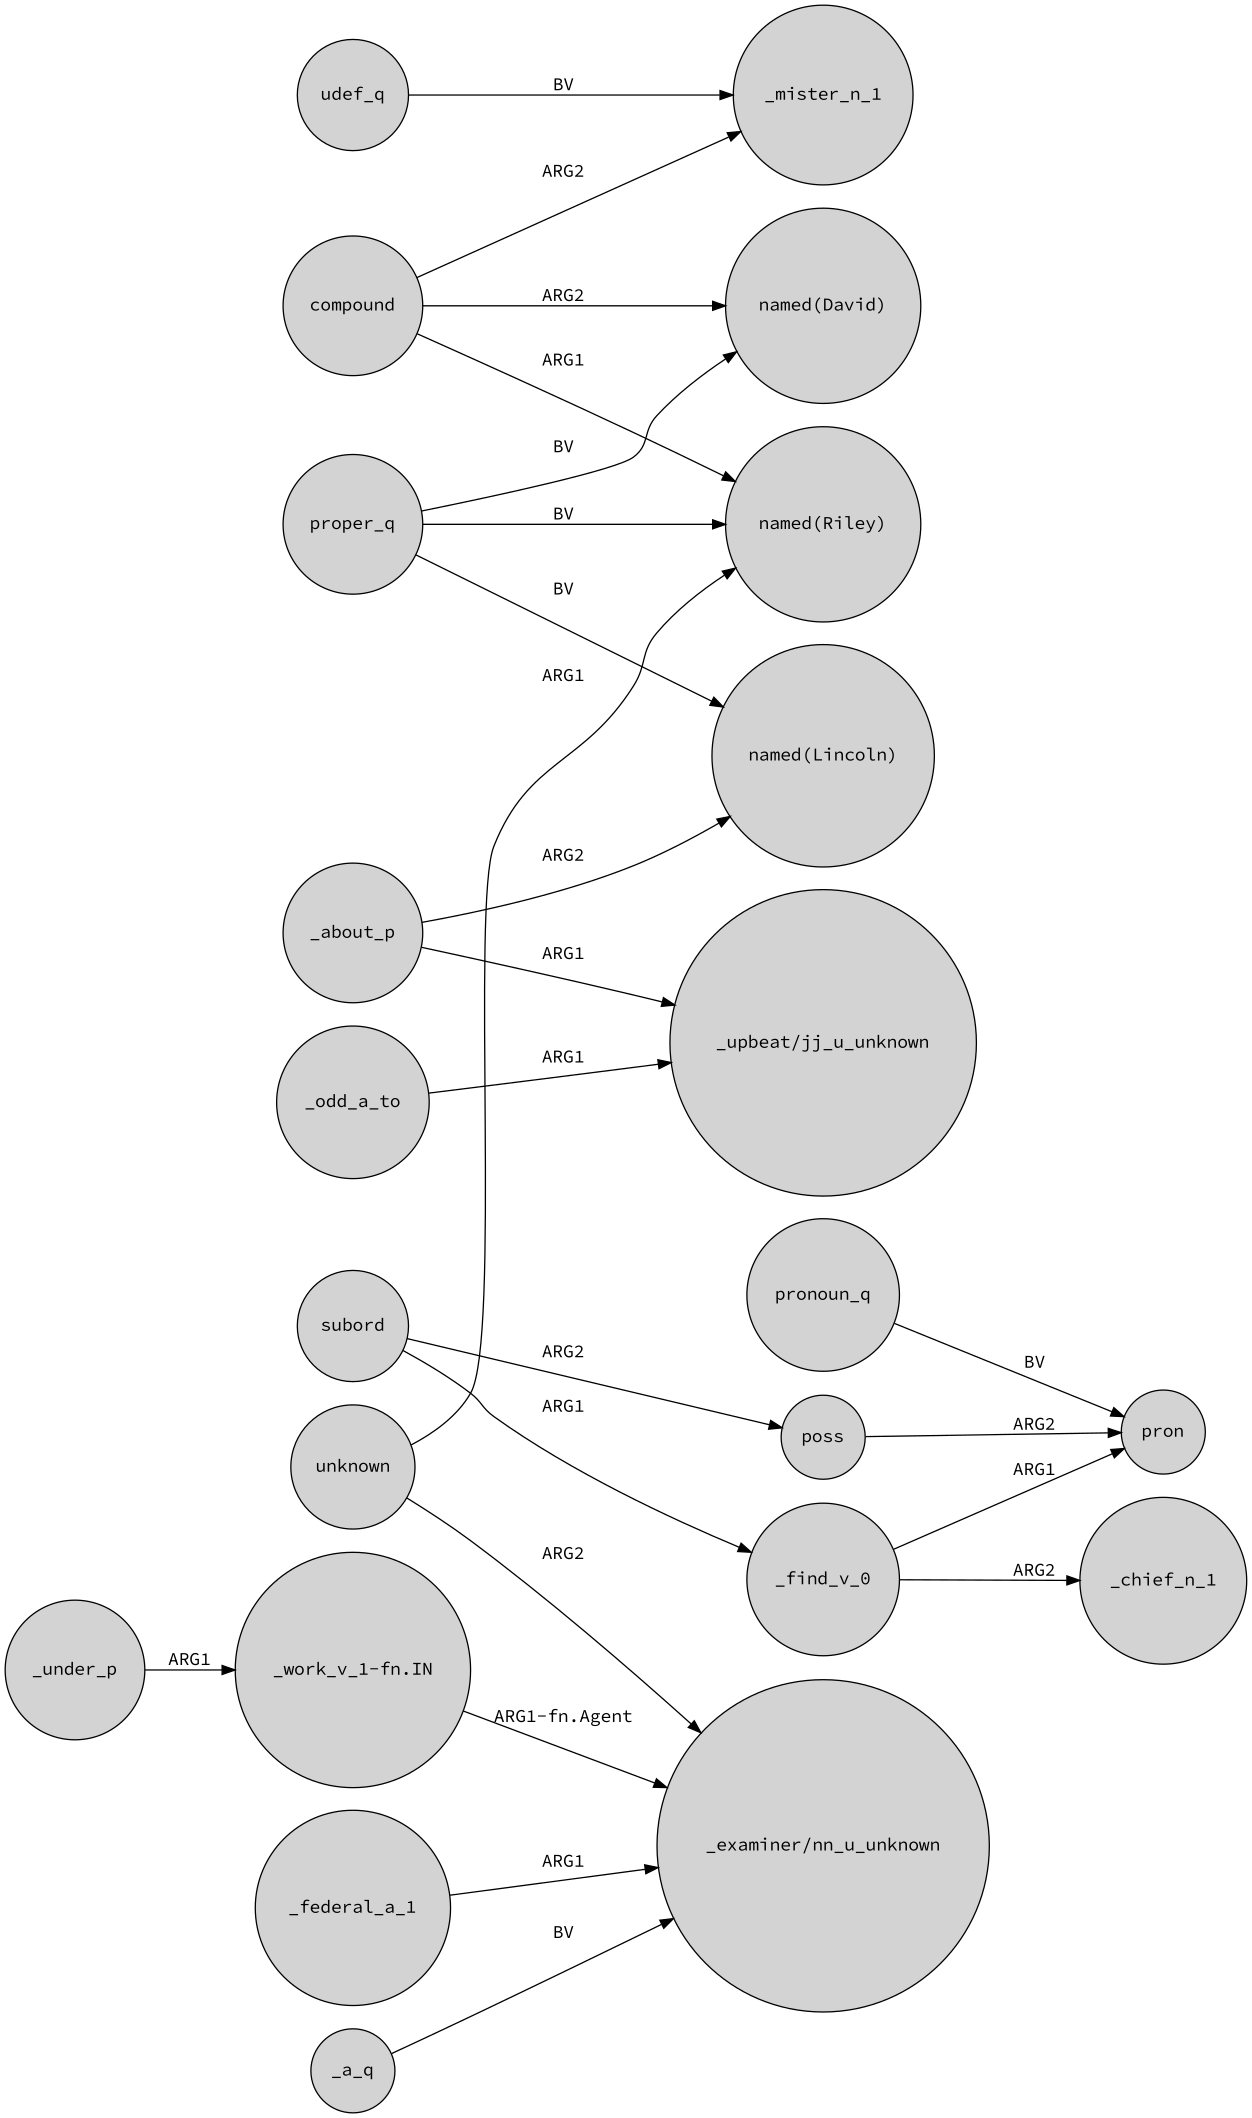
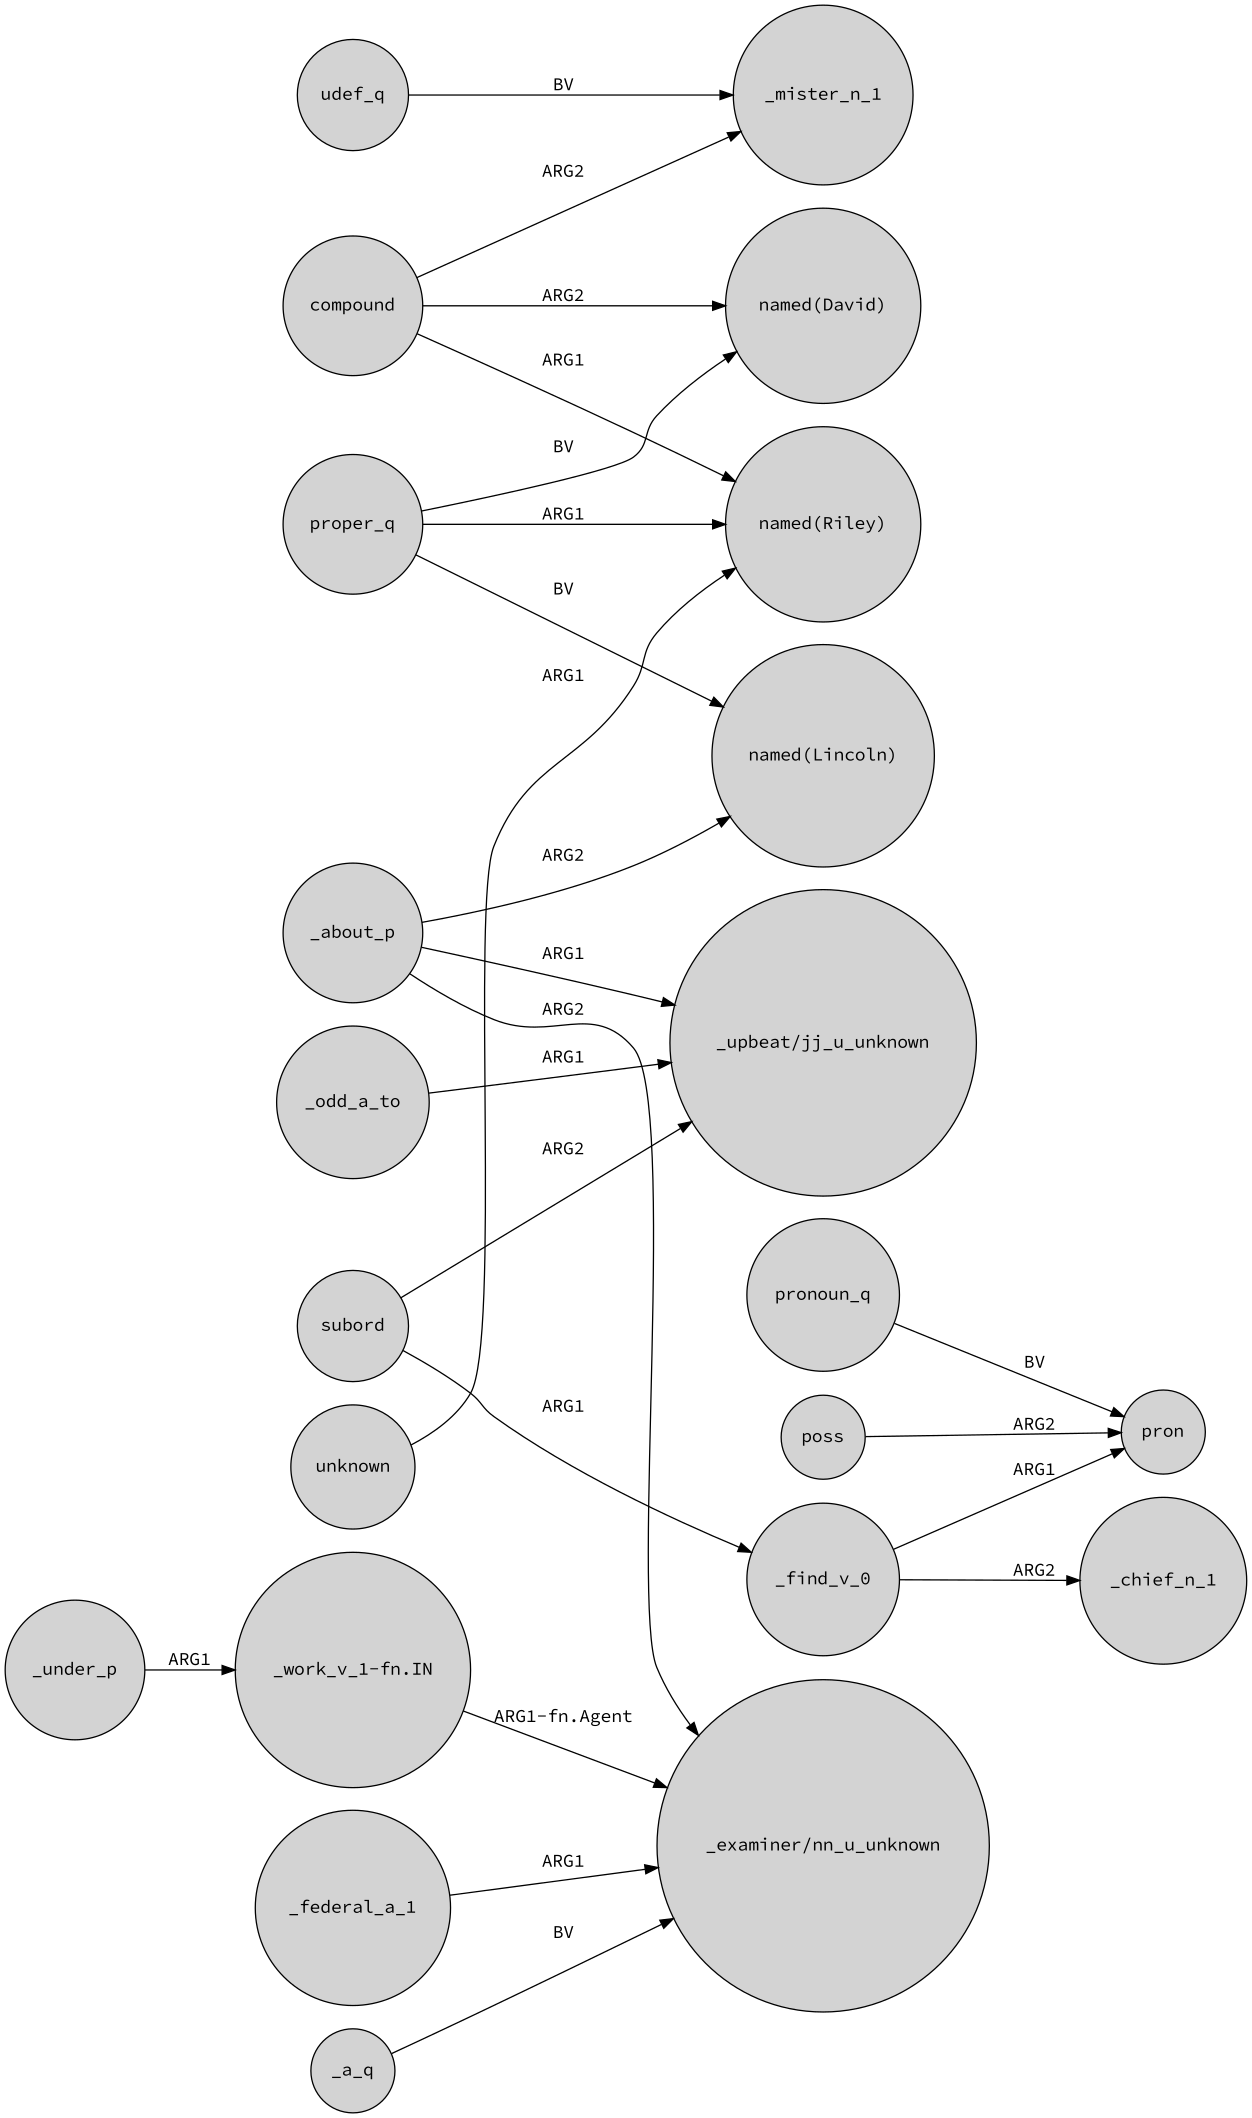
edge "proper_q" -> "named(Riley)": label "BV" -> "ARG1"
edge "subord" -> "poss": now "subord" -> "_upbeat/jj_u_unknown"
edge "unknown" -> "_examiner/nn_u_unknown": now "_about_p" -> "_examiner/nn_u_unknown"
